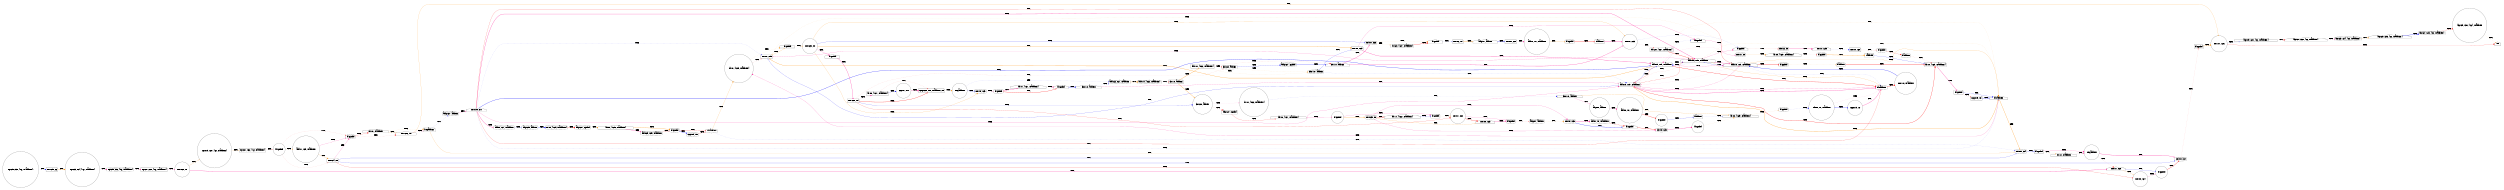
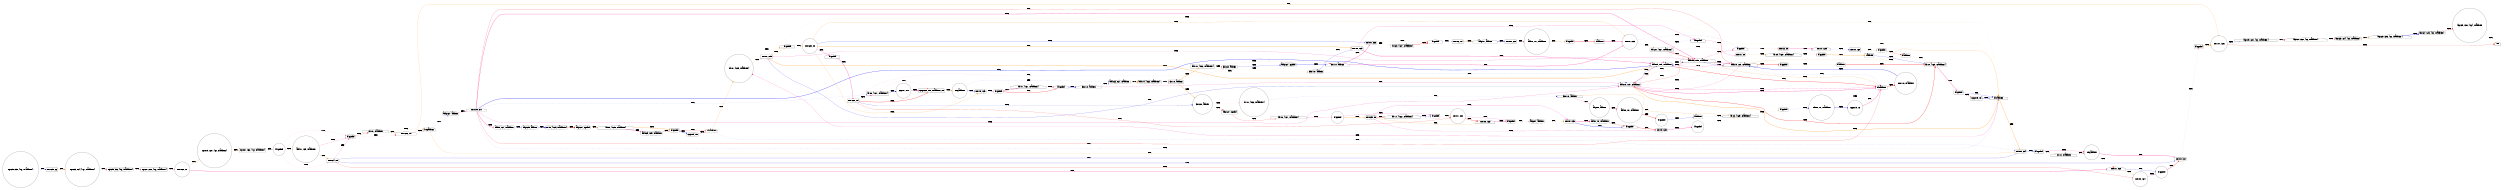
edge "mov x19 , # 0" -> "mov x1 , x19": now "mov x19 , # 0" -> "ldr x0 , [ x21 , # address ]"
